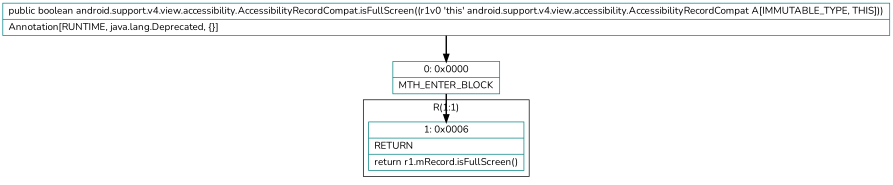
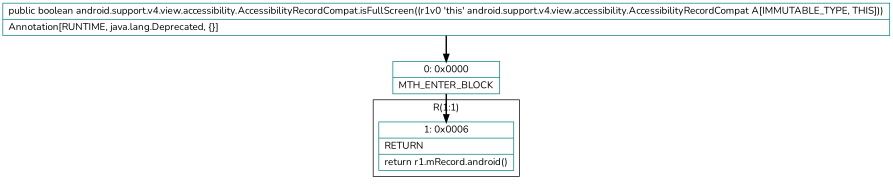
node "1: 0x0006": text "return r1.mRecord.isFullScreen()" -> "return r1.mRecord.android()"
